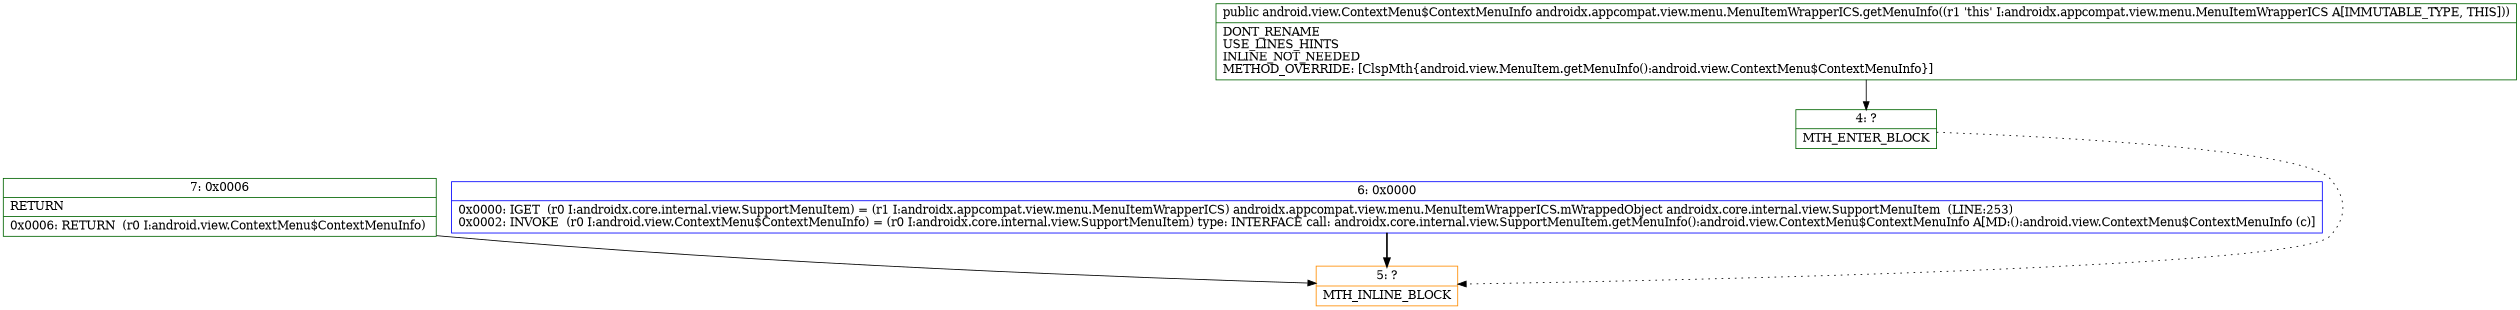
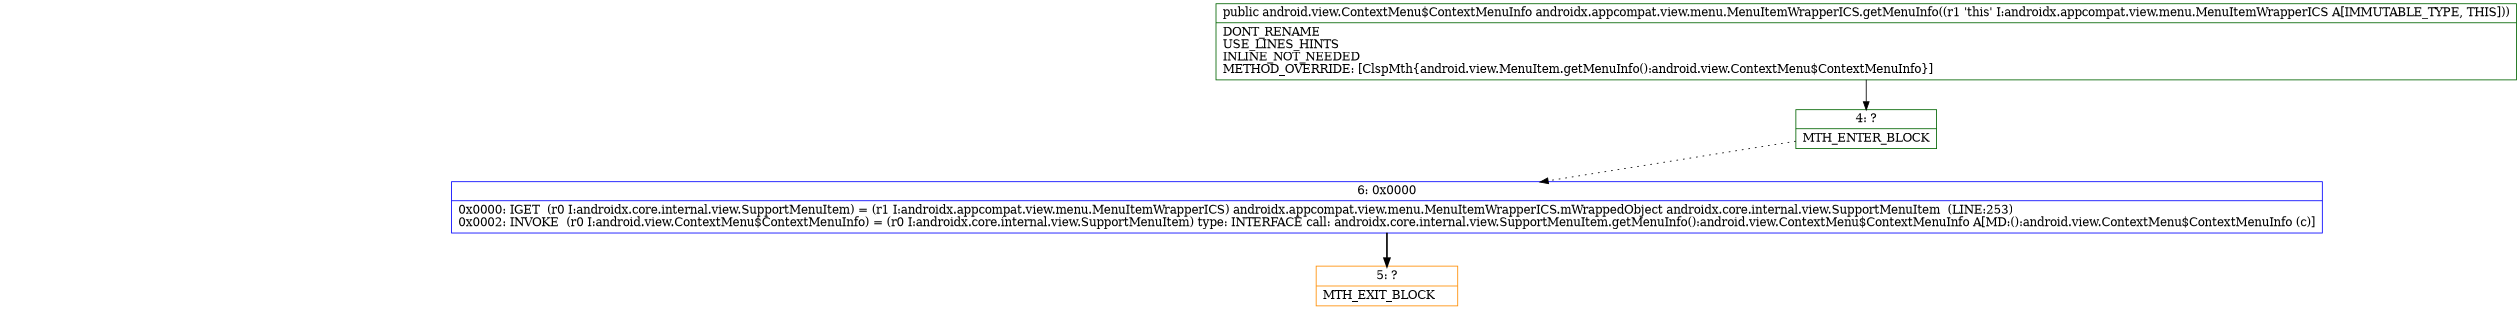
node "7: 0x0006": removed
edge "4: ?" -> "5: ?": now "4: ?" -> "6: 0x0000"
node "5: ?": text "MTH_INLINE_BLOCK" -> "MTH_EXIT_BLOCK"
